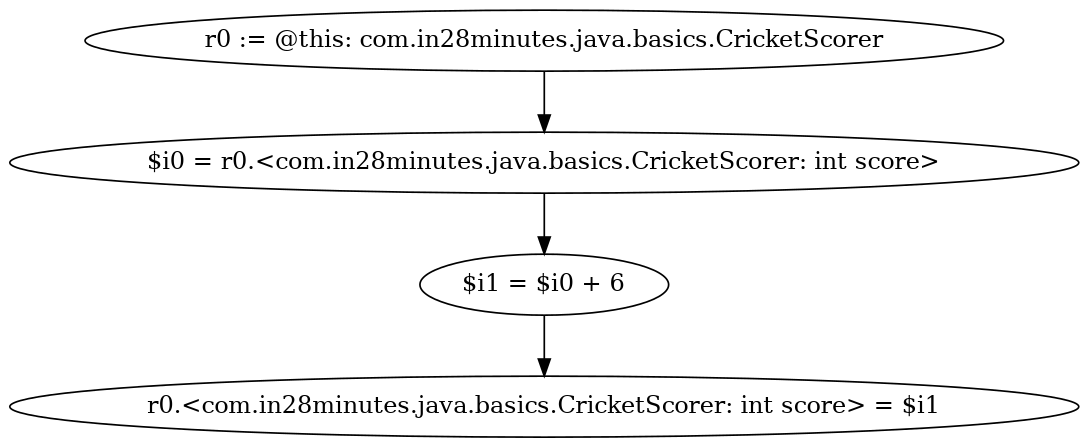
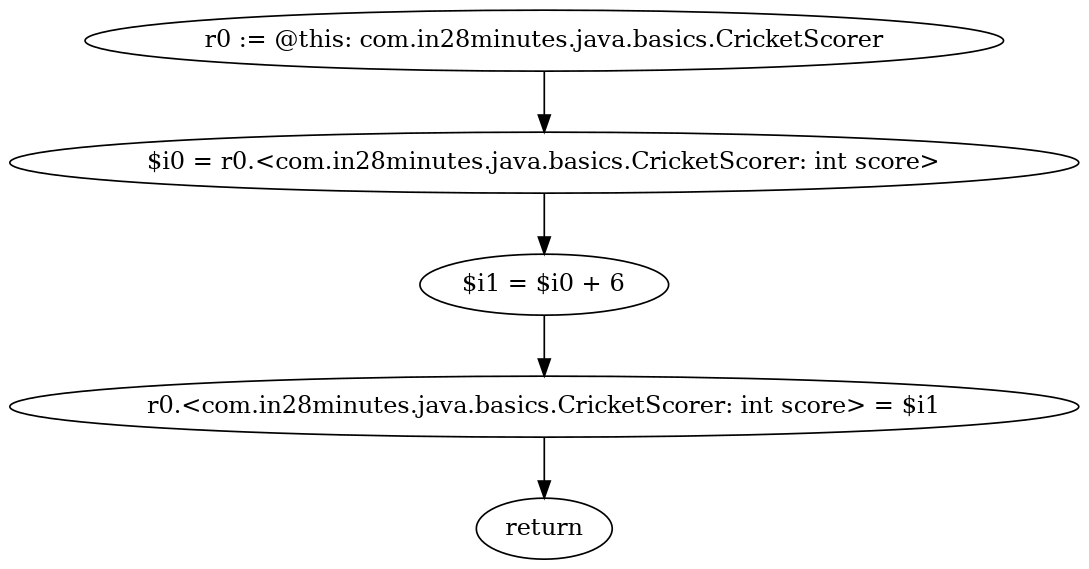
node "return": added
